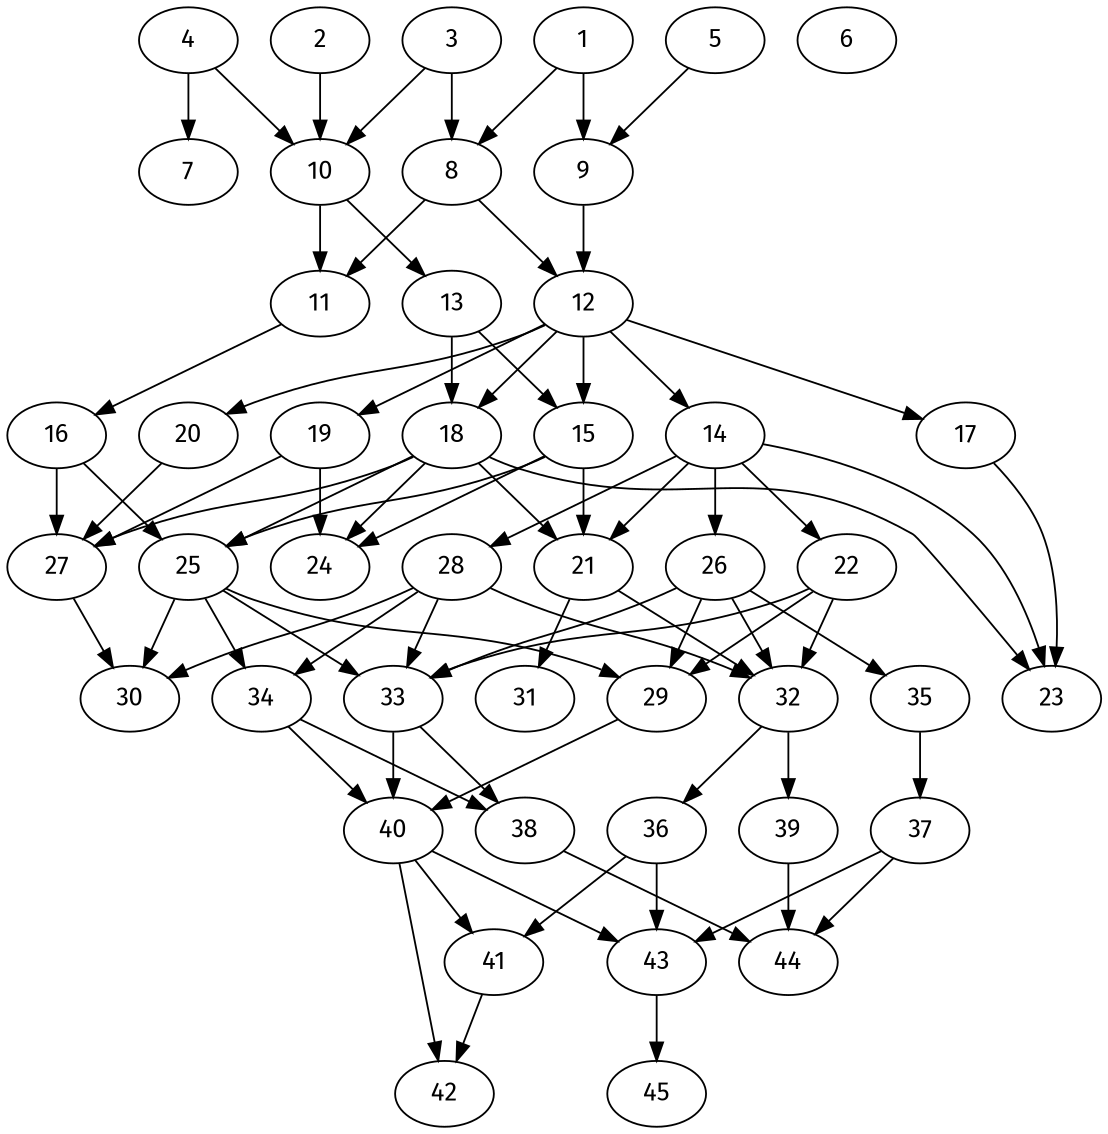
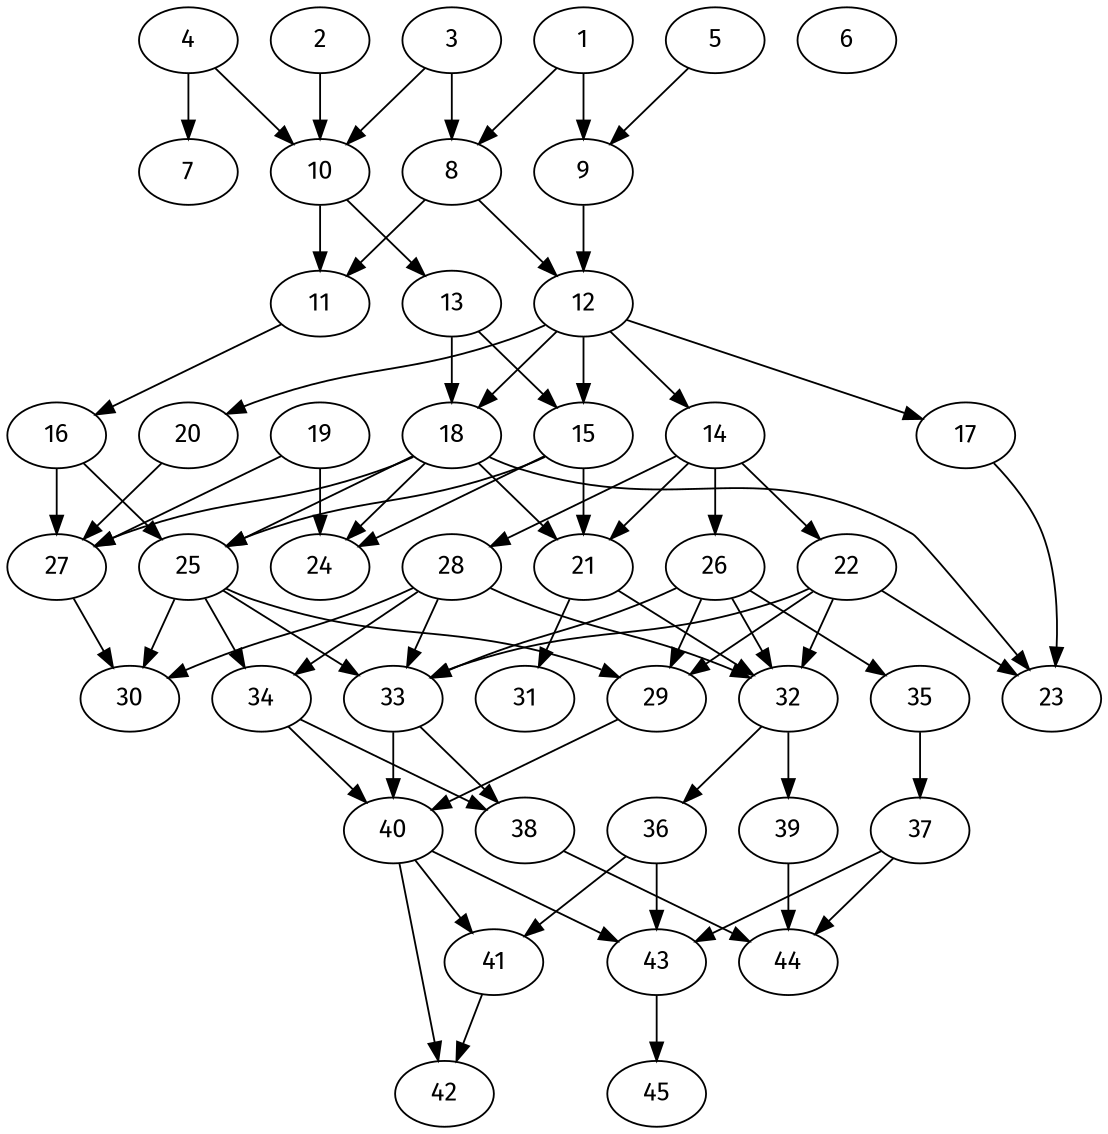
edge "12" -> "19": removed
edge "14" -> "23": now "22" -> "23"
